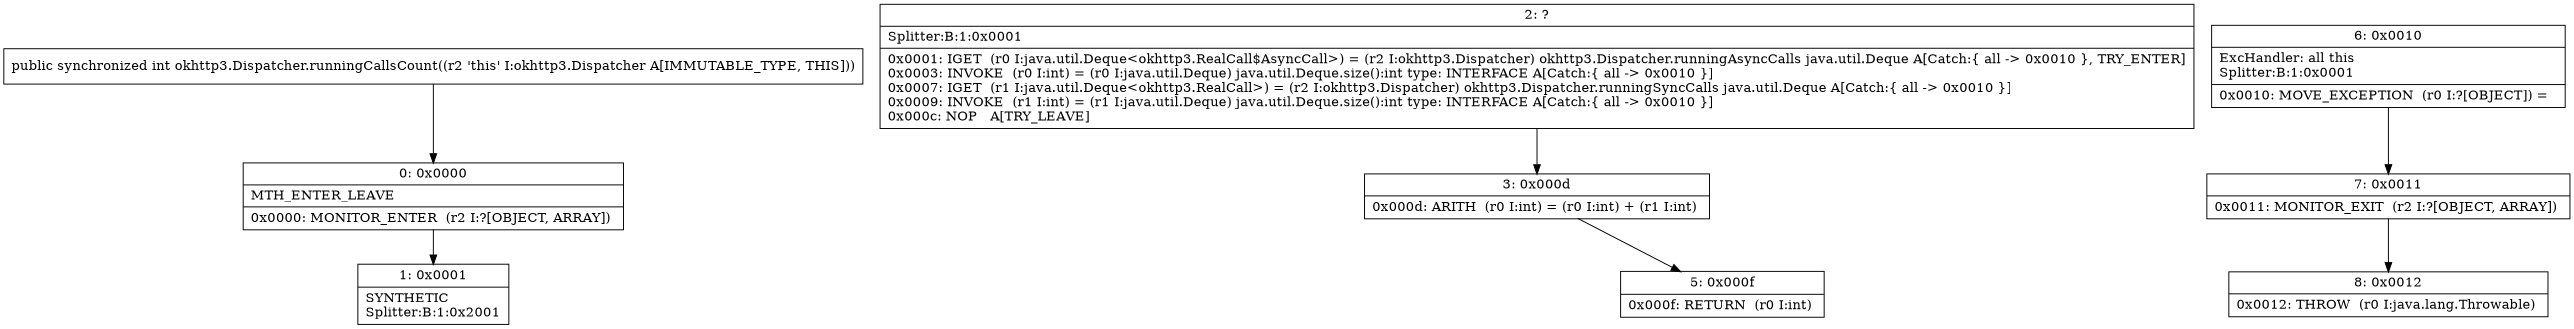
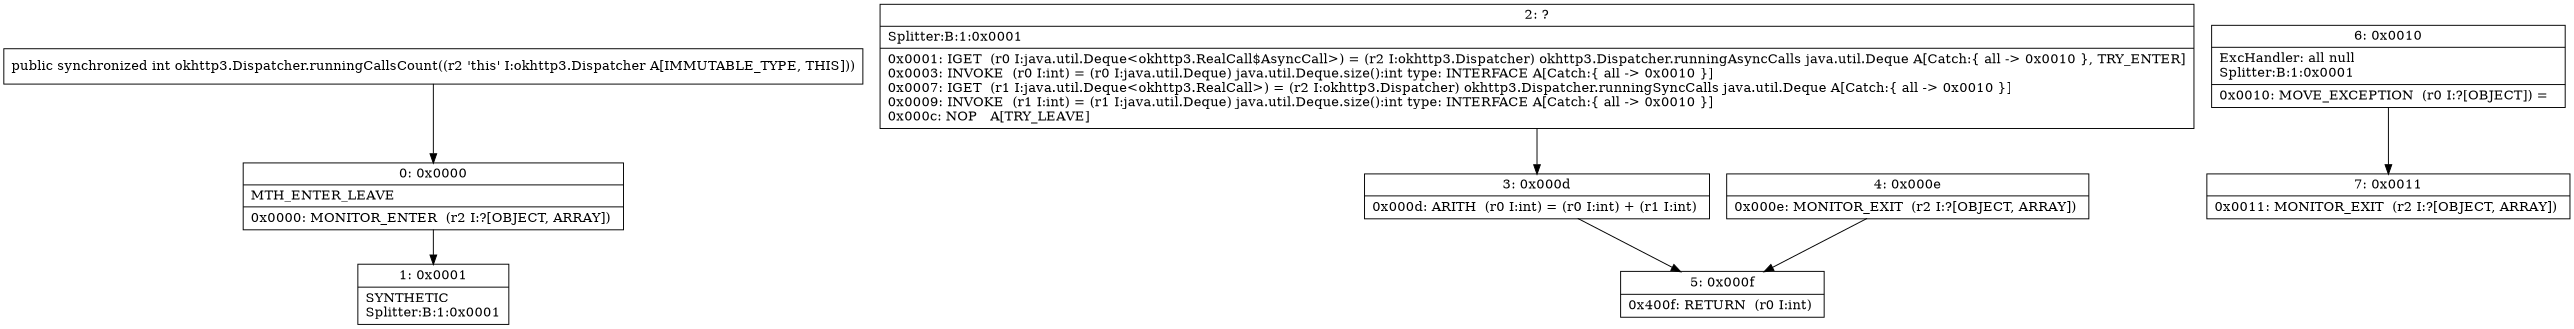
node "6: 0x0010": text "ExcHandler: all this" -> "ExcHandler: all null"
node "4: 0x000e": added
node "8: 0x0012": removed
node "5: 0x000f": text "0x000f: RETURN  (r0 I:int)" -> "0x400f: RETURN  (r0 I:int)"
node "1: 0x0001": text "Splitter:B:1:0x2001" -> "Splitter:B:1:0x0001"
